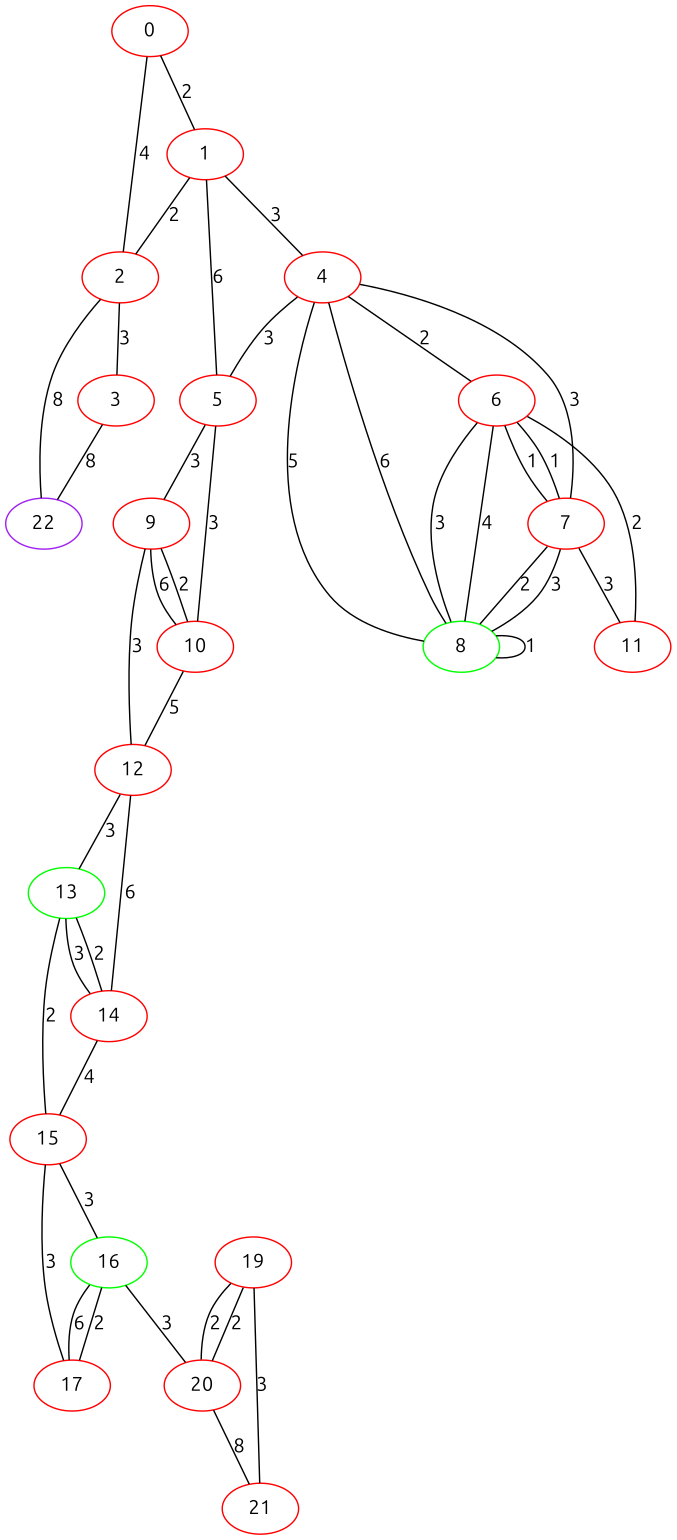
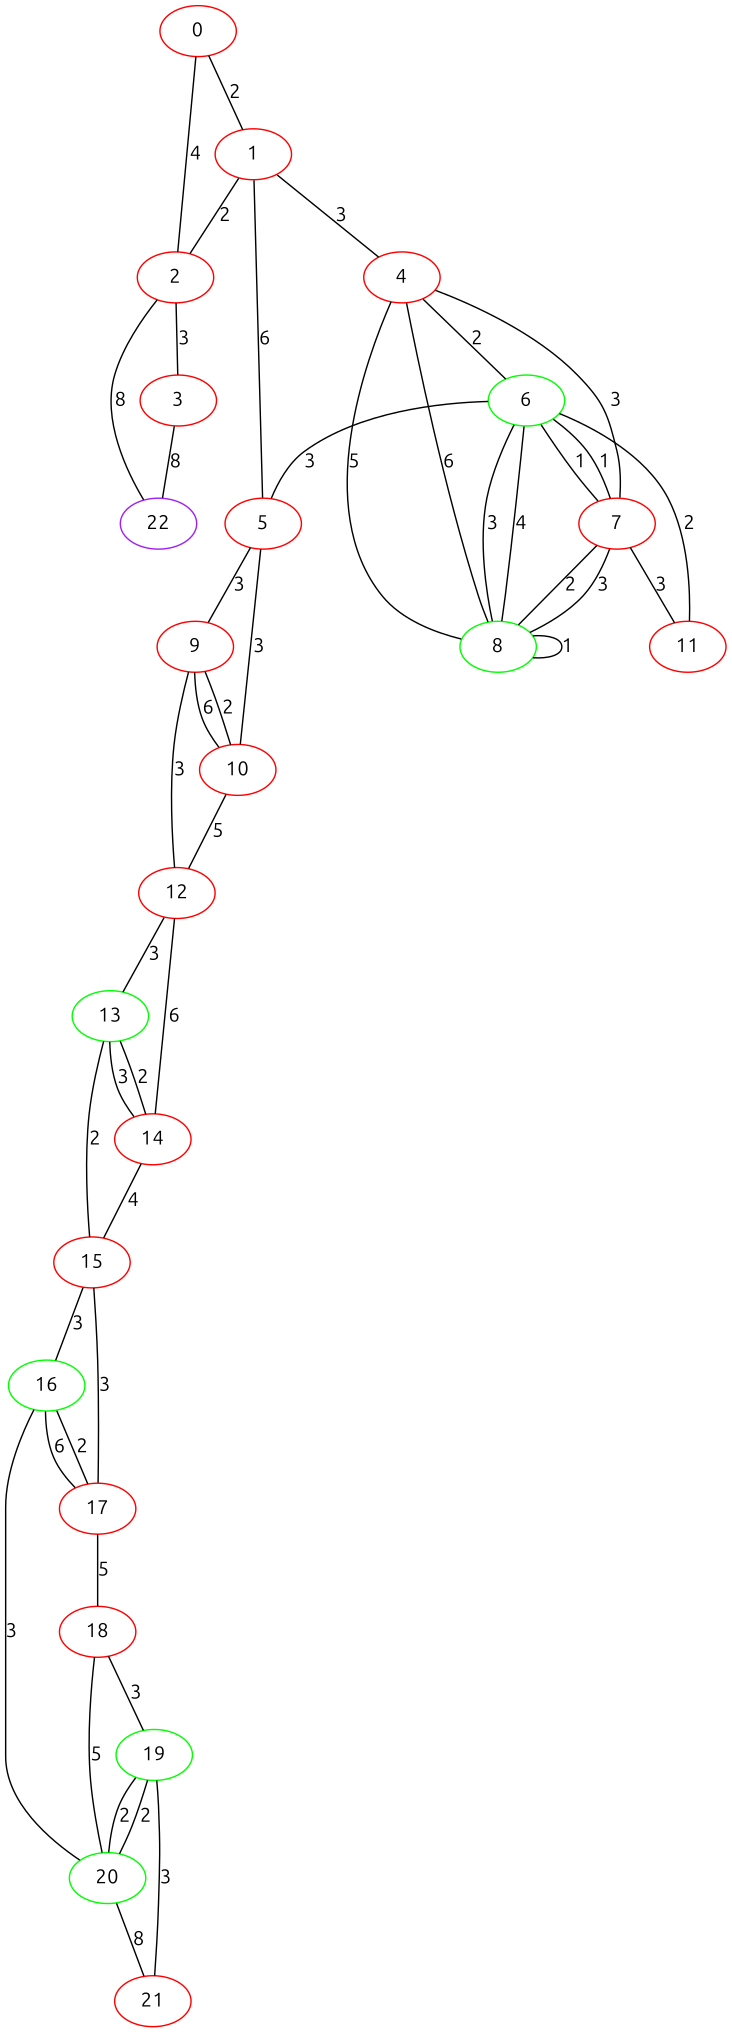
edge "4" -- "5": now "6" -- "5"
node "6": color red -> green
node "19": color red -> green
node "20": color red -> green
node "18": added
